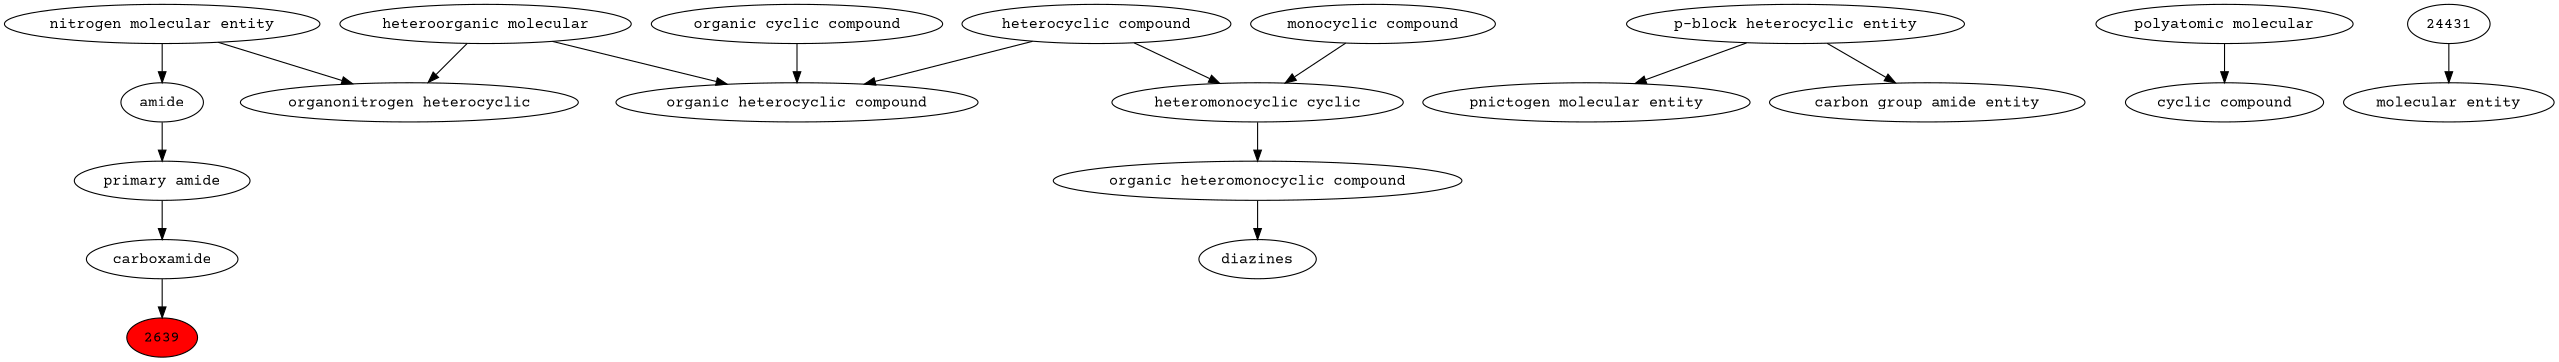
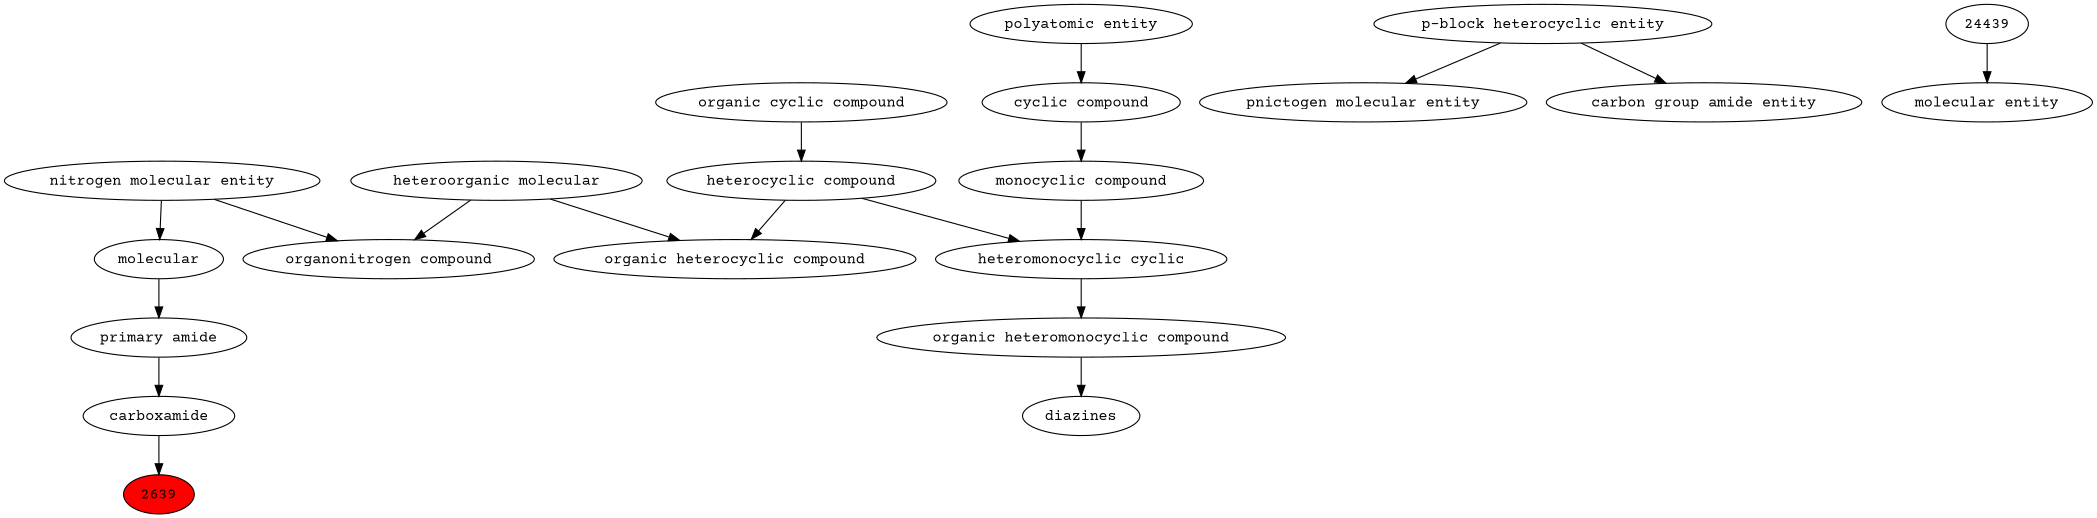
node "polyatomic molecular": label "polyatomic molecular" -> "polyatomic entity"
node "24431": label "24431" -> "24439"
edge "organic cyclic compound" -> "organic heterocyclic compound": now "organic cyclic compound" -> "heterocyclic compound"
node "amide": label "amide" -> "molecular"
node "organonitrogen heterocyclic": label "organonitrogen heterocyclic" -> "organonitrogen compound"
edge "cyclic compound" -> "monocyclic compound": added
